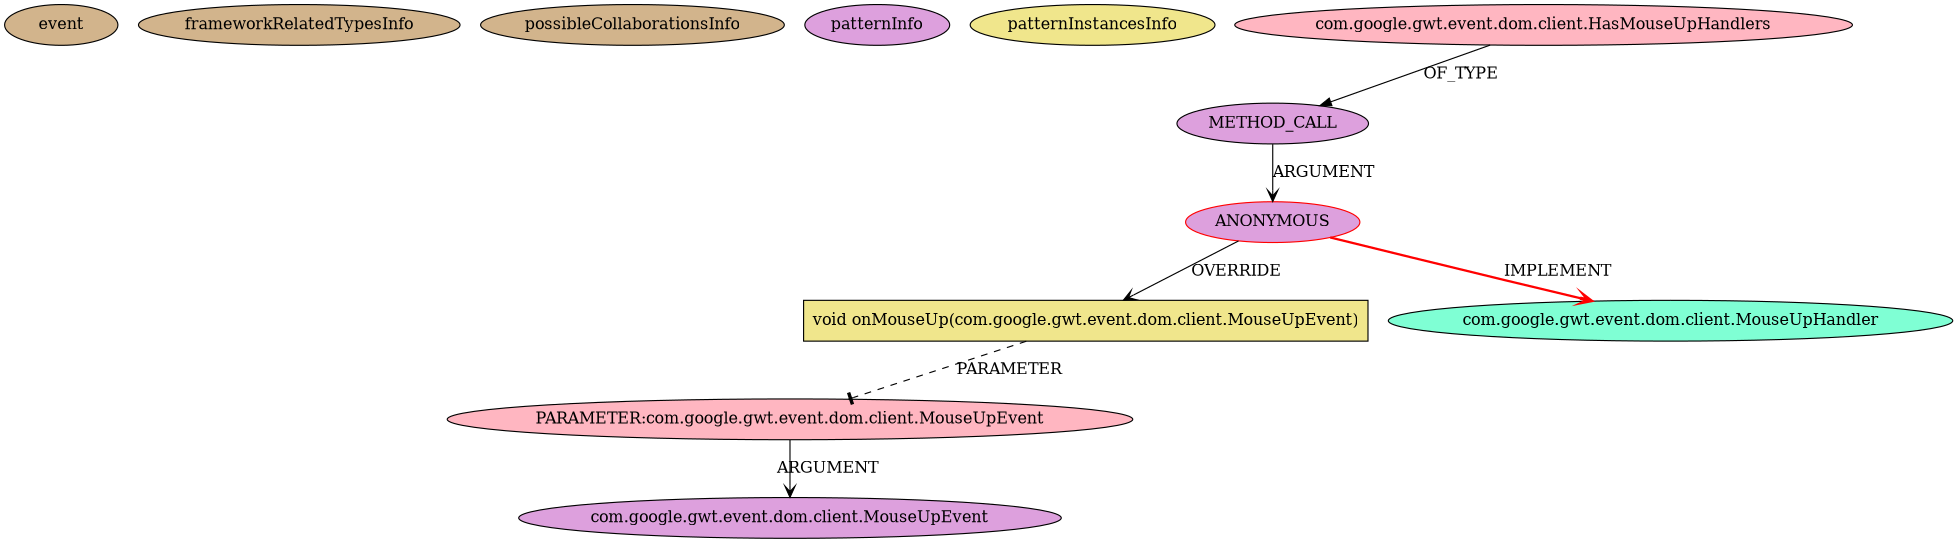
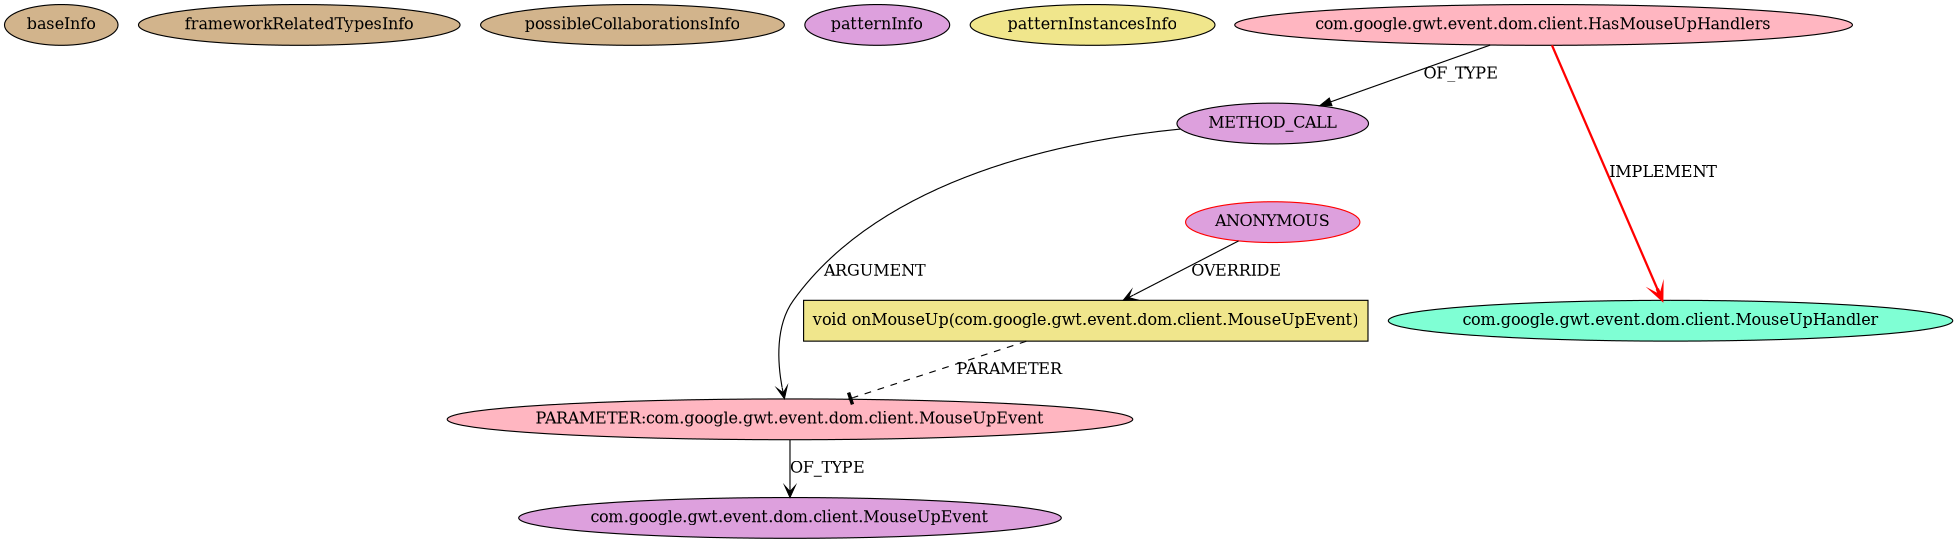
node "event": label "event" -> "baseInfo"
edge "METHOD_CALL" -> "ANONYMOUS": now "METHOD_CALL" -> "PARAMETER:com.google.gwt.event.dom.client.MouseUpEvent"
edge "ANONYMOUS" -> "com.google.gwt.event.dom.client.MouseUpHandler": now "com.google.gwt.event.dom.client.HasMouseUpHandlers" -> "com.google.gwt.event.dom.client.MouseUpHandler"
edge "PARAMETER:com.google.gwt.event.dom.client.MouseUpEvent" -> "com.google.gwt.event.dom.client.MouseUpEvent": label "ARGUMENT" -> "OF_TYPE"
